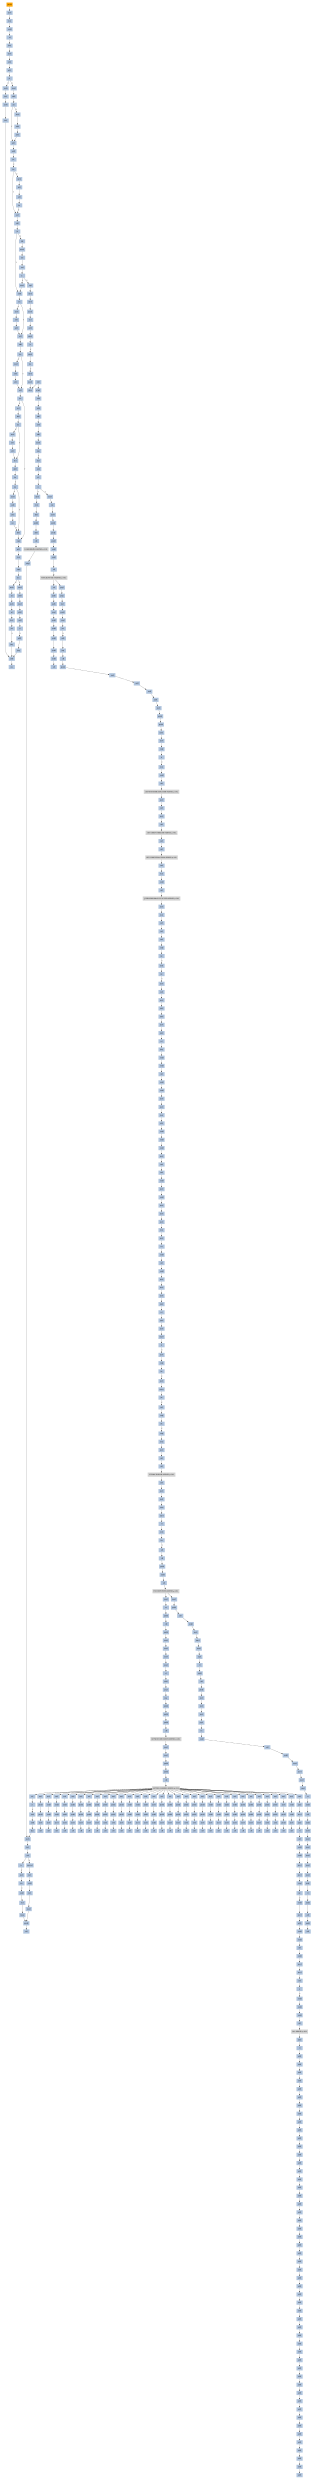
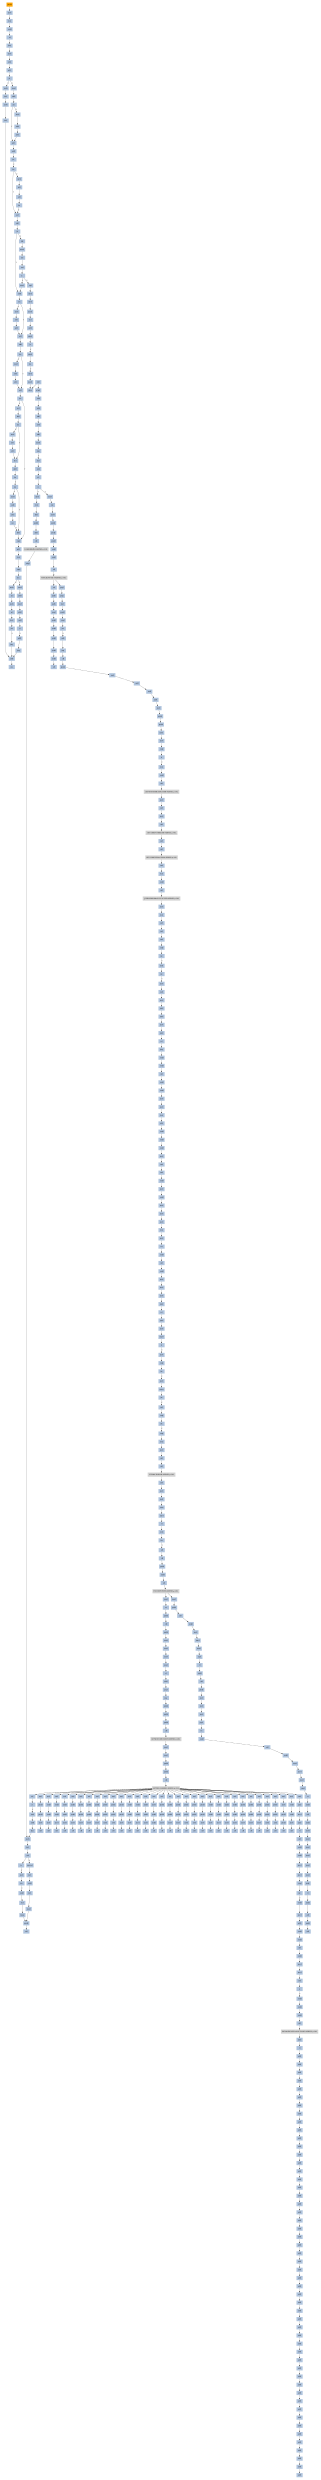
node "DLL-KERNEL32-DLL": label "DLL-KERNEL32-DLL" -> "INITIALIZECRITICALSECTIONEX-KERNEL32-DLL"
